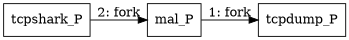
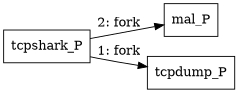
edge "mal_P" -> "tcpdump_P": now "tcpshark_P" -> "tcpdump_P"
